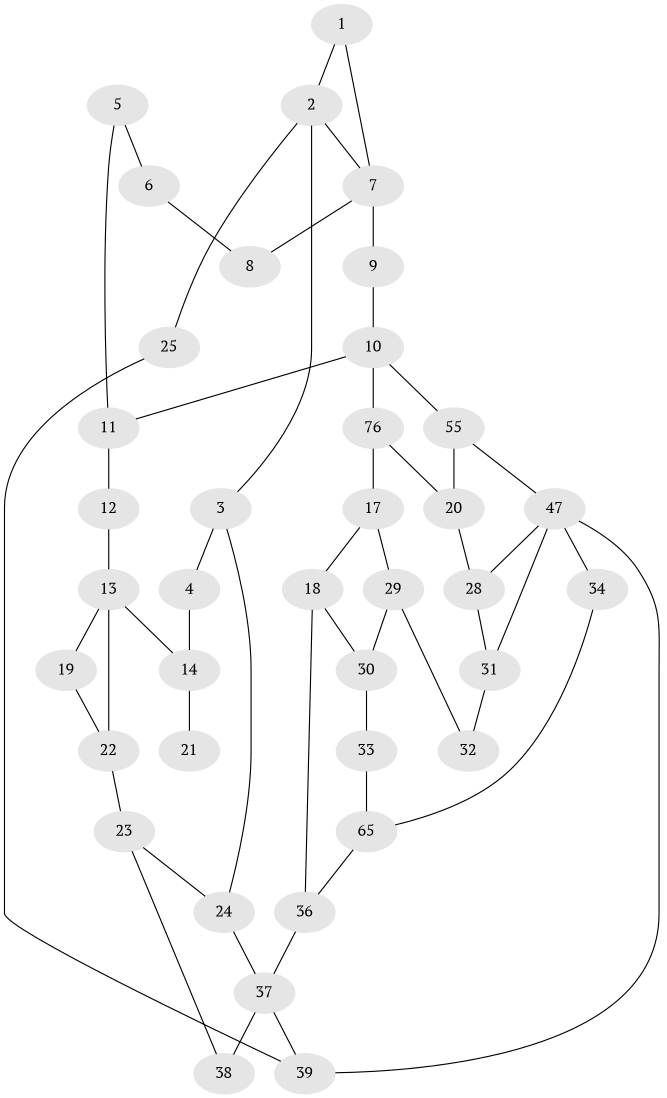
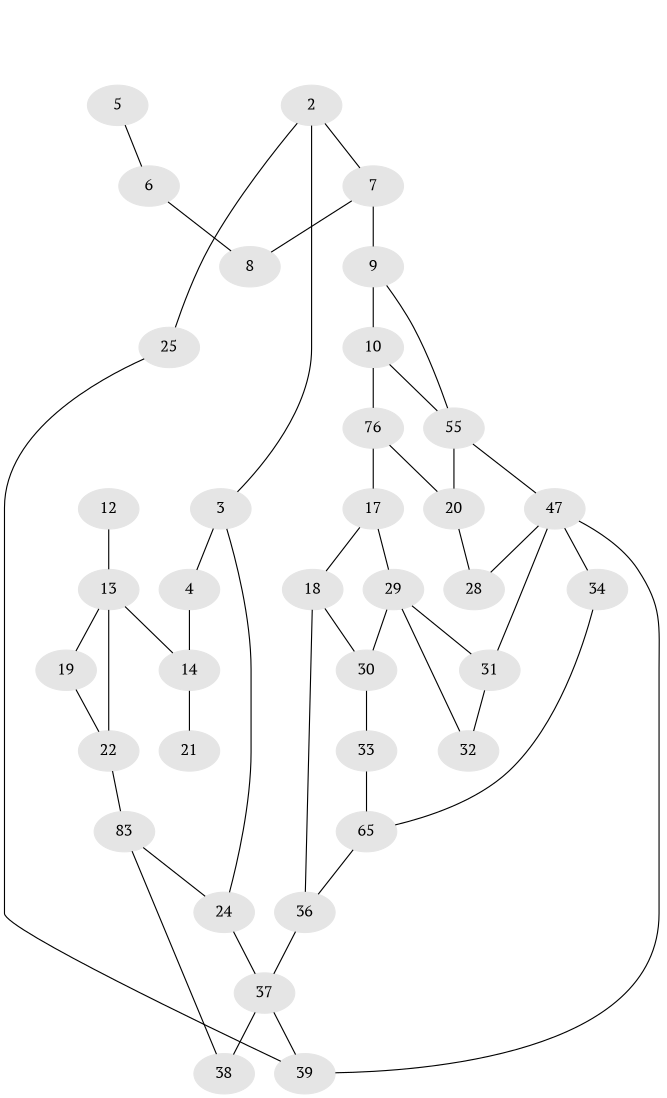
node "1": removed
edge "9" -- "55": added
node "11": removed
edge "28" -- "31": now "29" -- "31"
node "23": label "23" -> "83"
